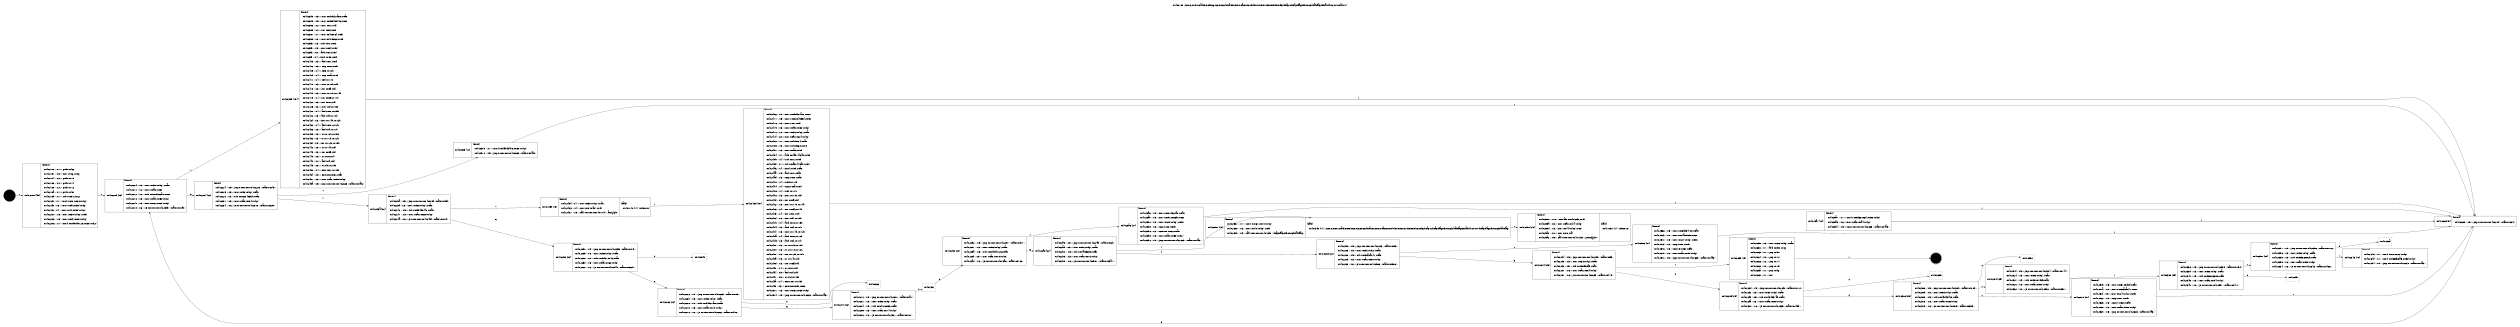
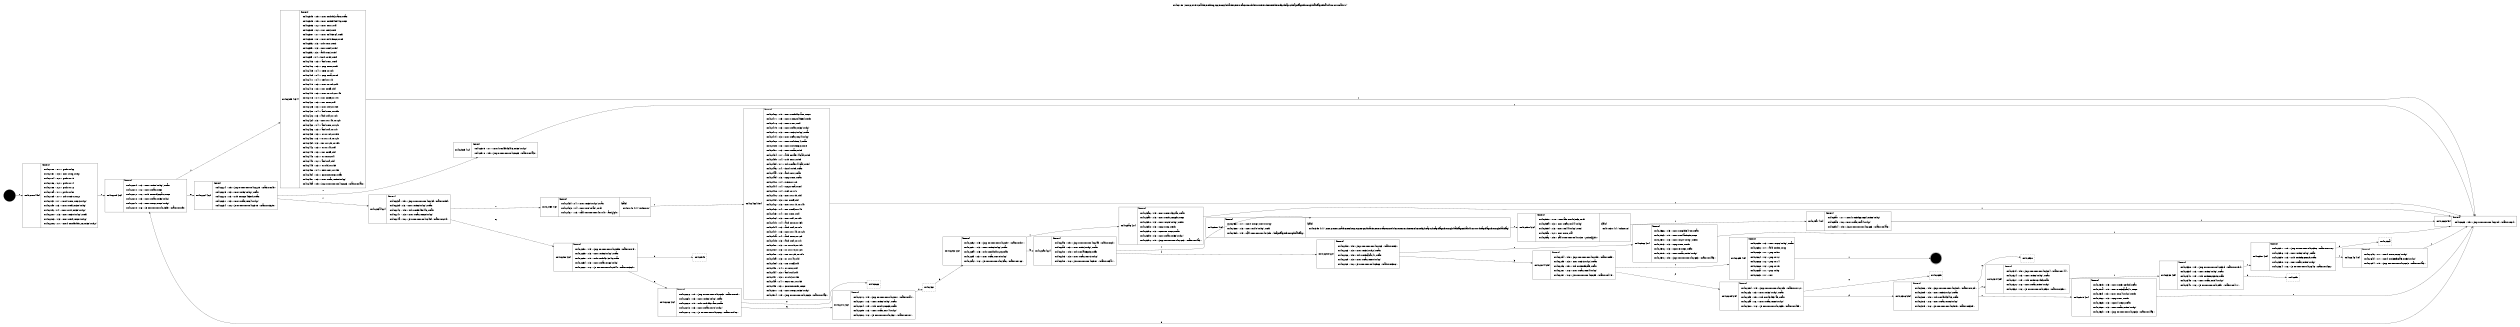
edge "0x402590 [23]" -> "0x4025a7 [18]": added, label "1"
edge "0x402646 [19]" -> "0x402683 [5]": added, label "1"
